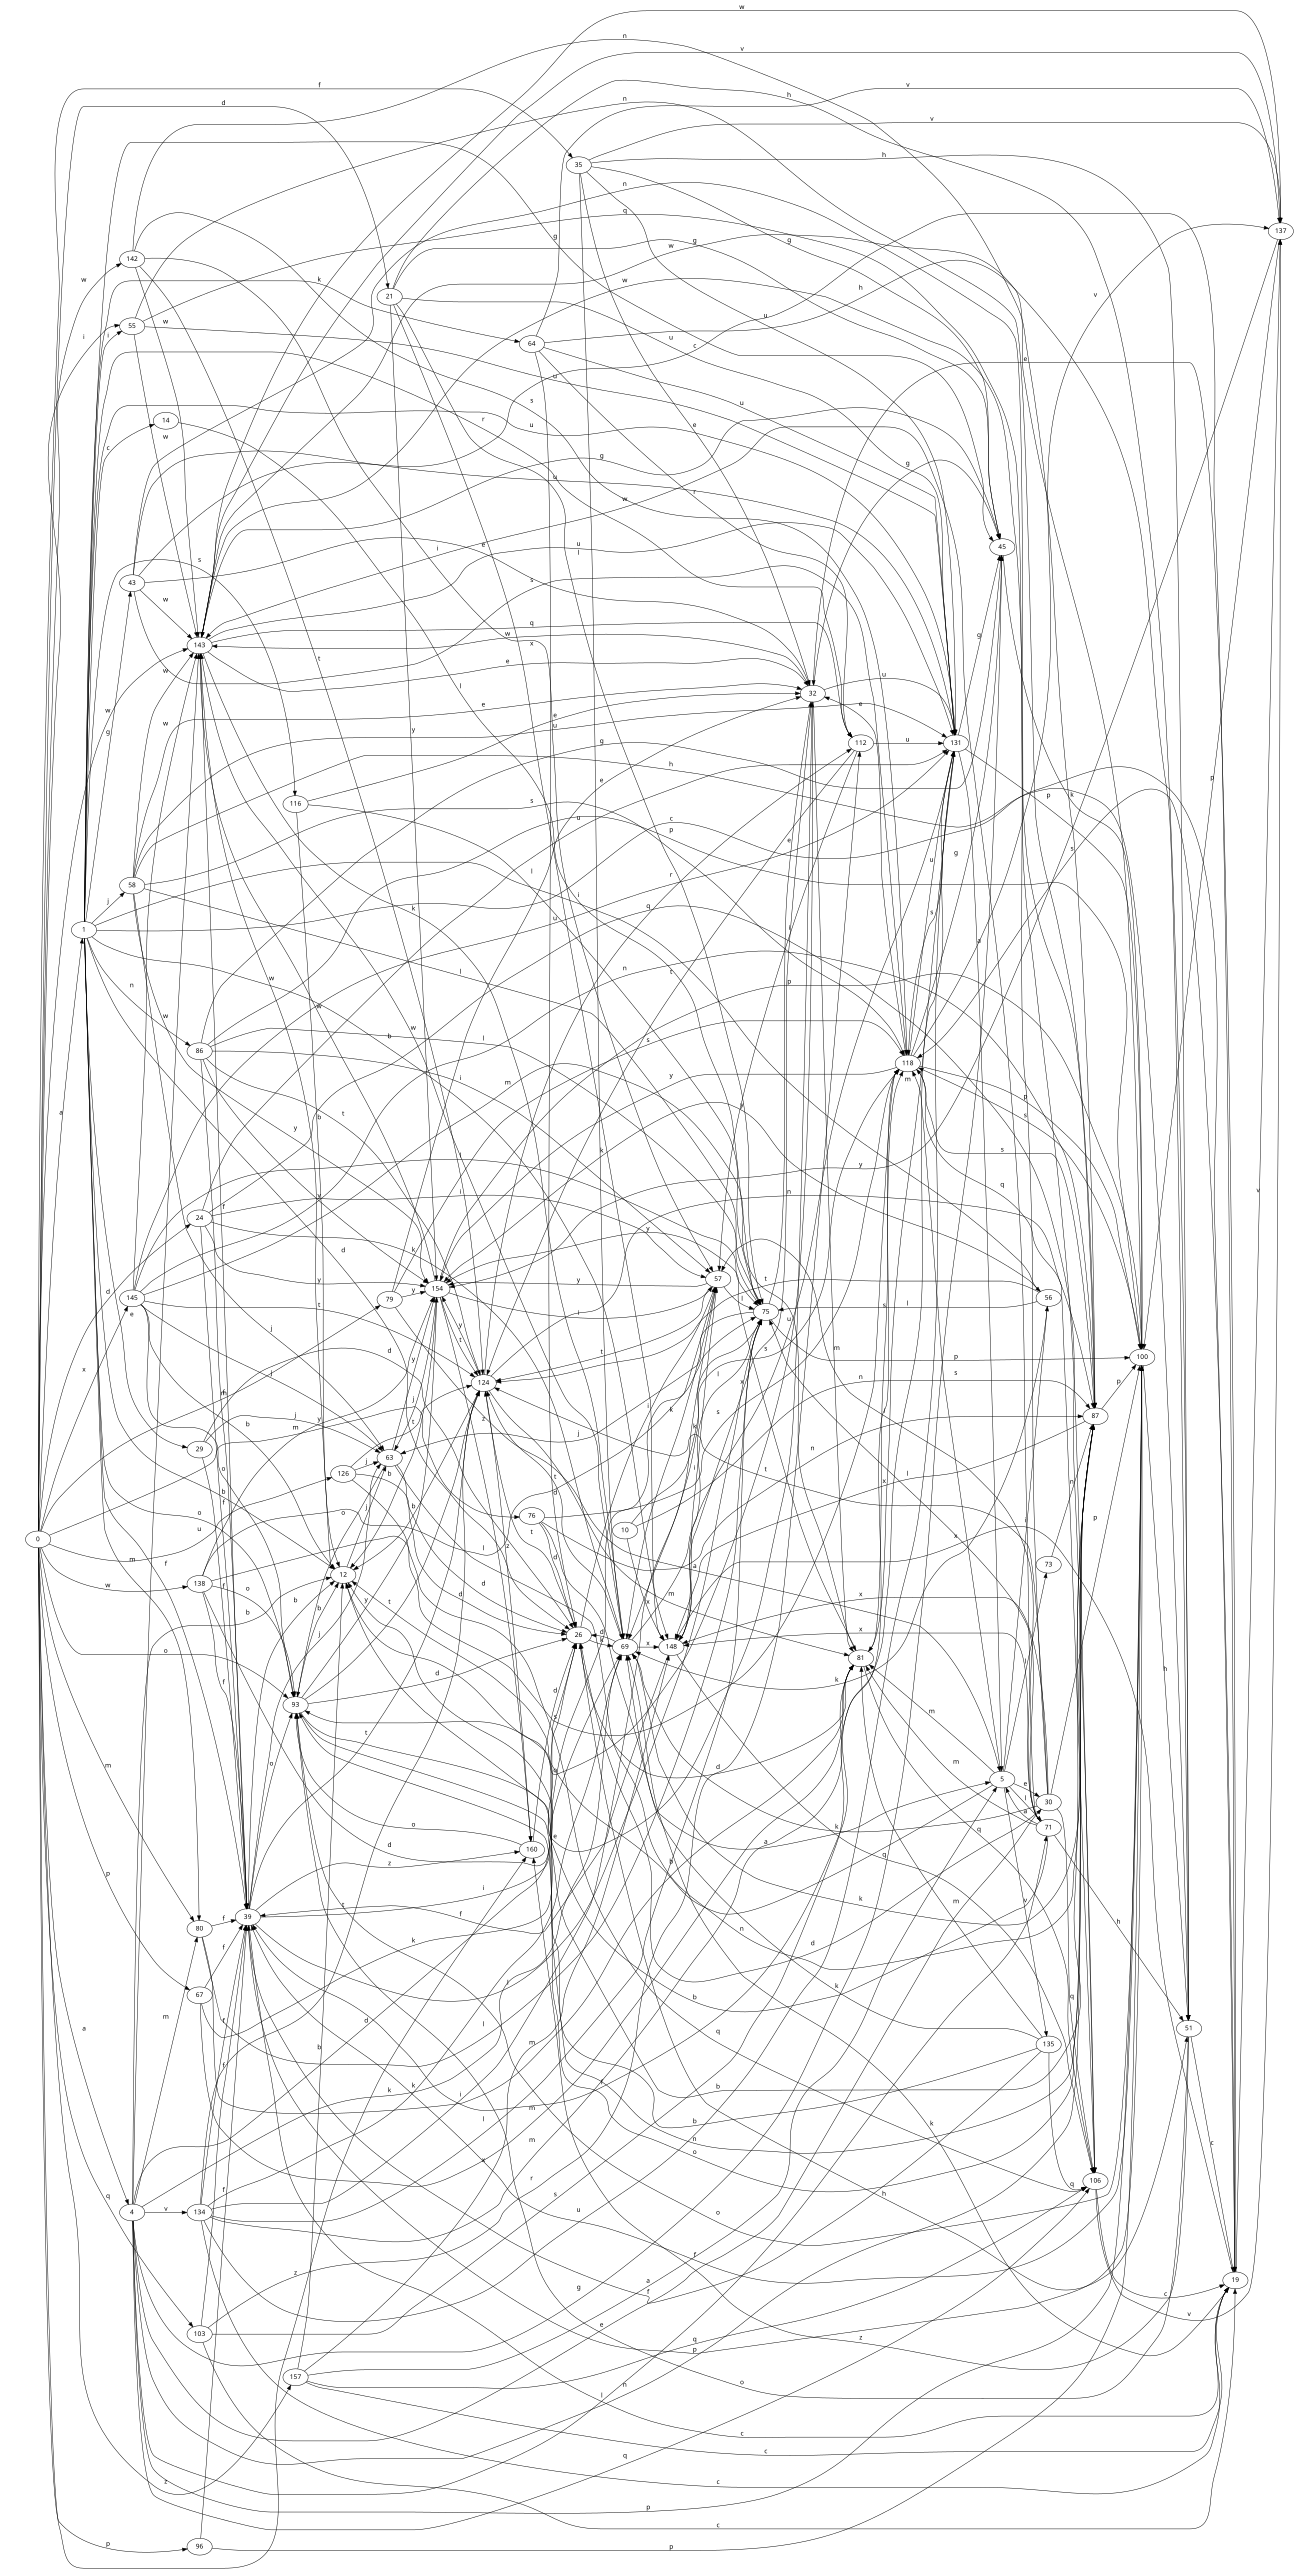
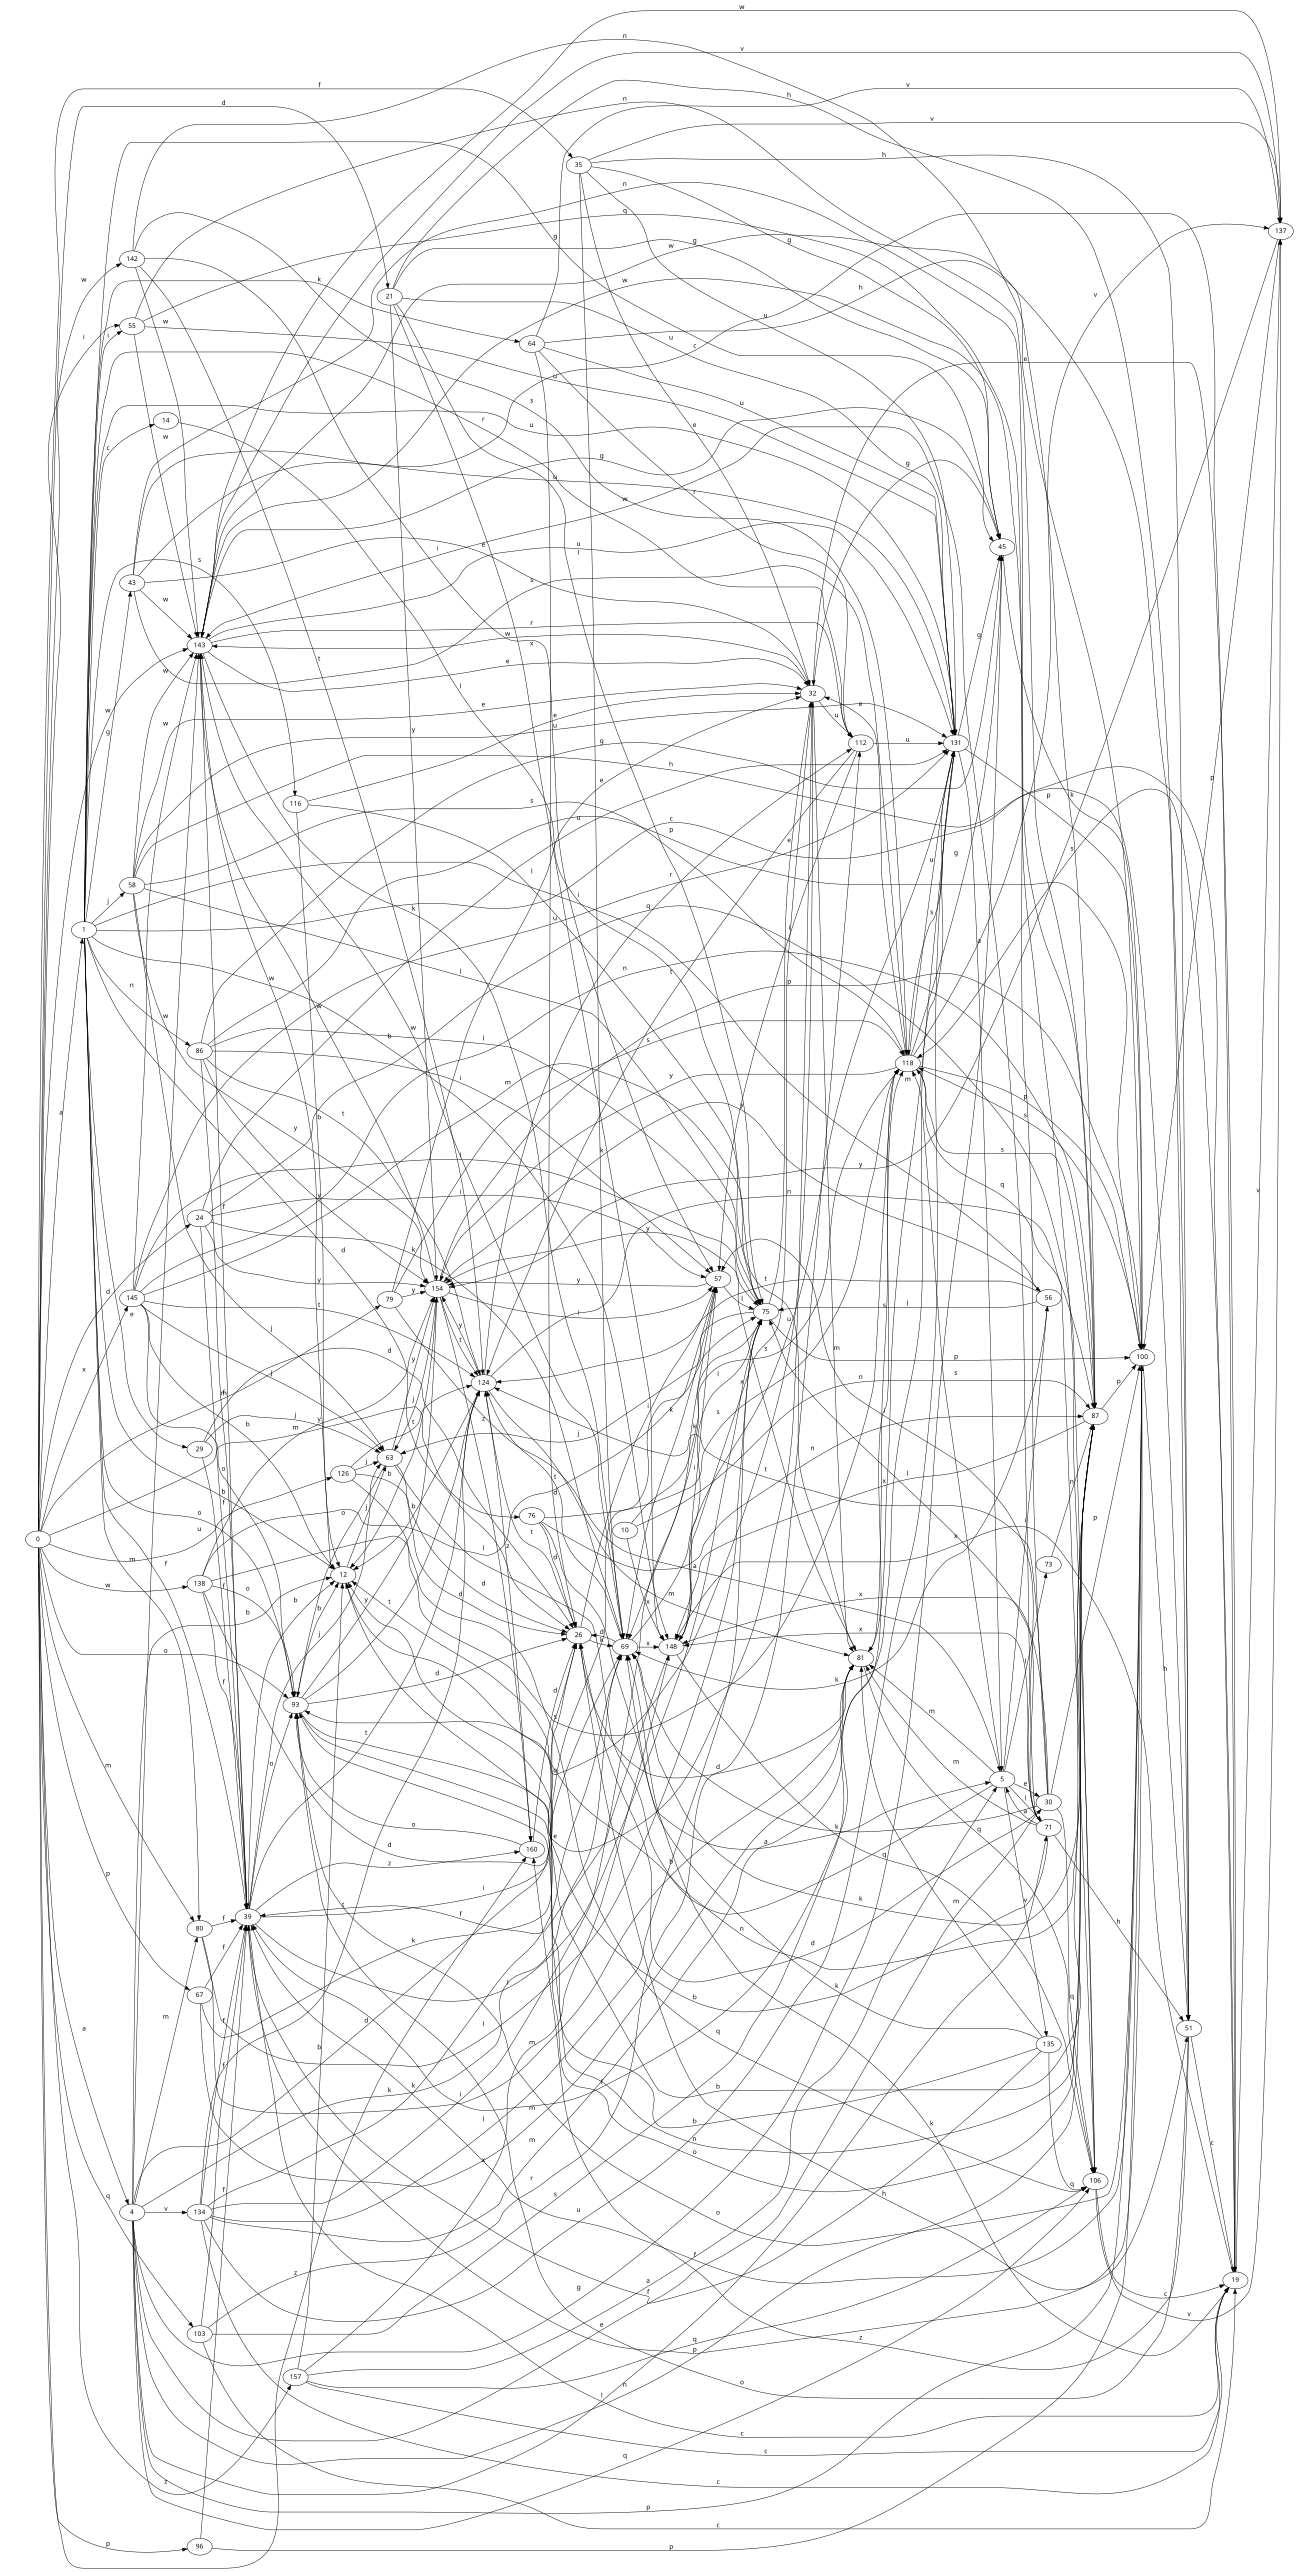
edge "143" -> "112": label "q" -> "r"
edge "32" -> "131": now "32" -> "112"
edge "57" -> "124": removed, label "t"
